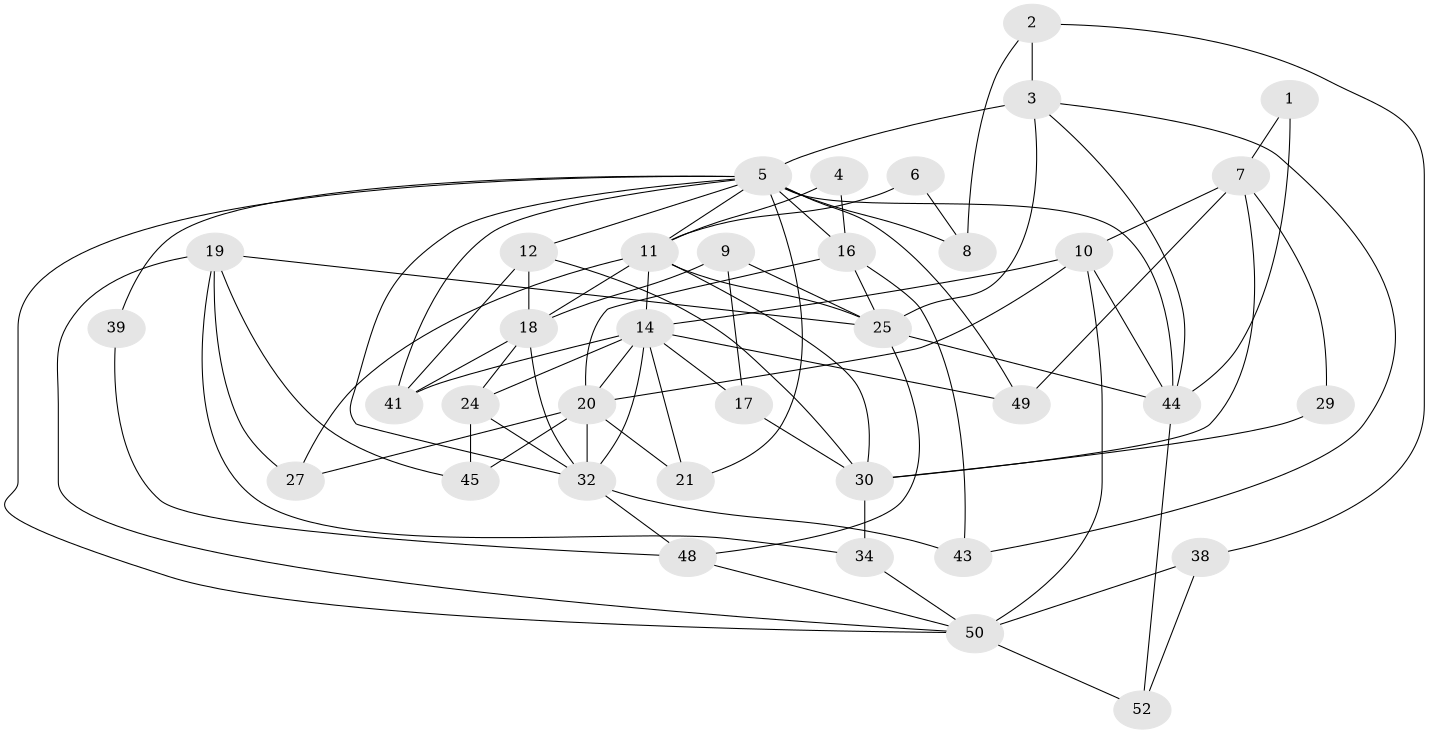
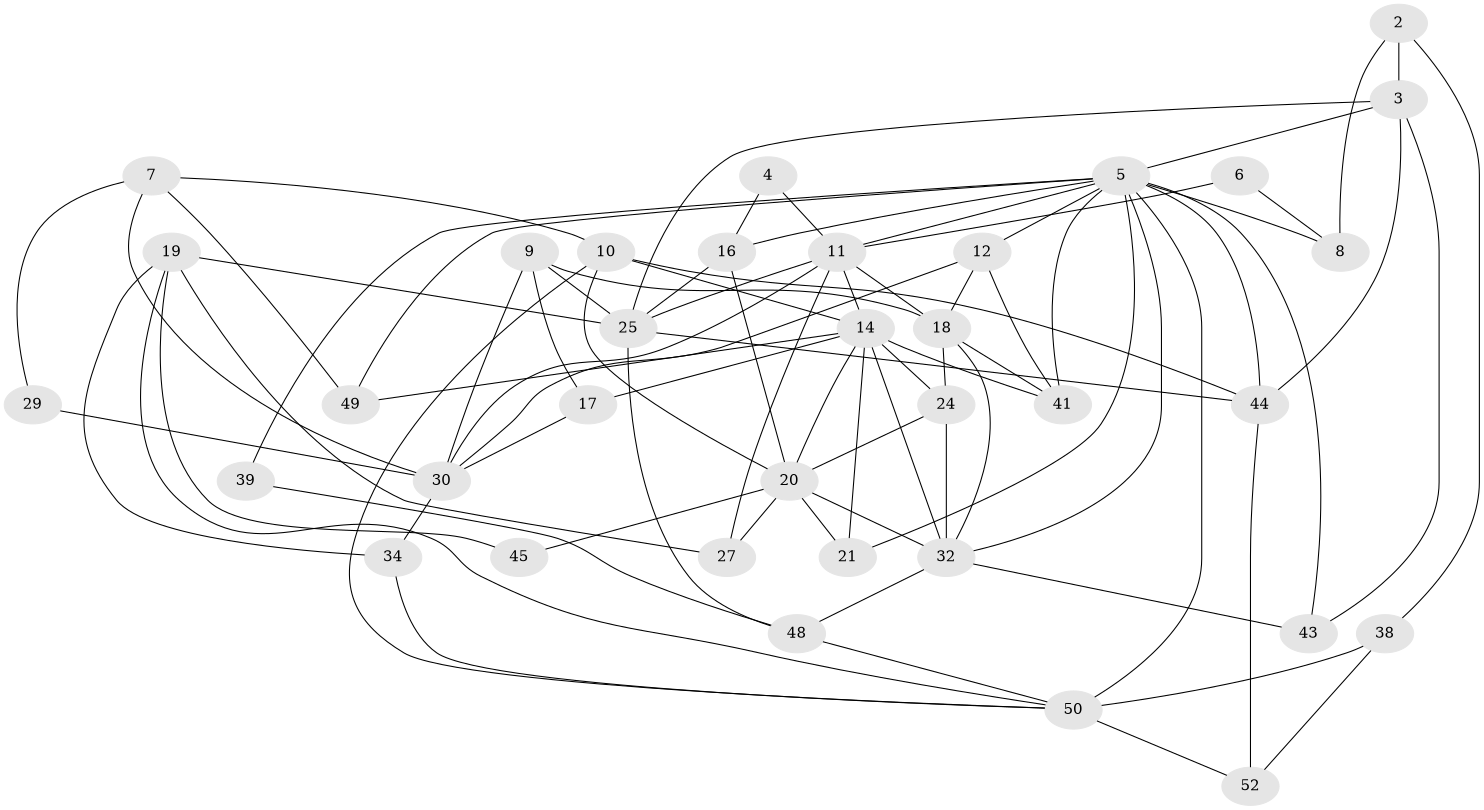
node "1": removed
edge "9" -- "30": added
edge "16" -- "43": now "5" -- "43"
edge "24" -- "45": now "24" -- "20"
